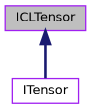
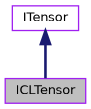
edge "ITensor" -> "ICLTensor": reversed
